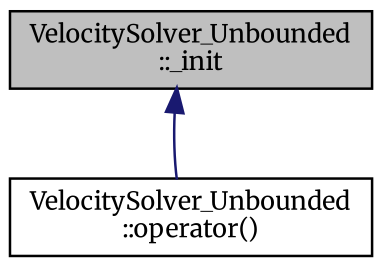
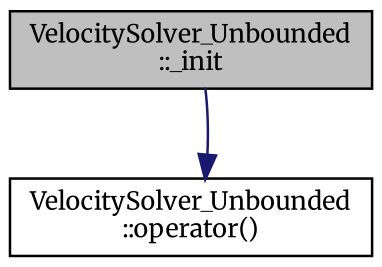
edge "VelocitySolver_Unbounded ::operator()" -> "VelocitySolver_Unbounded ::_init": reversed
